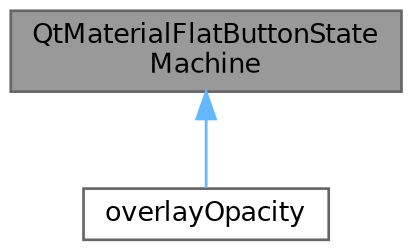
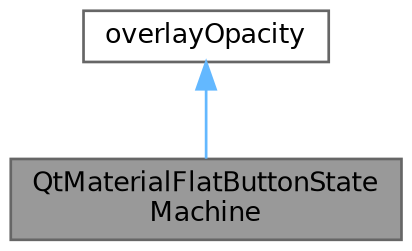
edge "overlayOpacity" -> "QtMaterialFlatButtonState Machine": reversed
